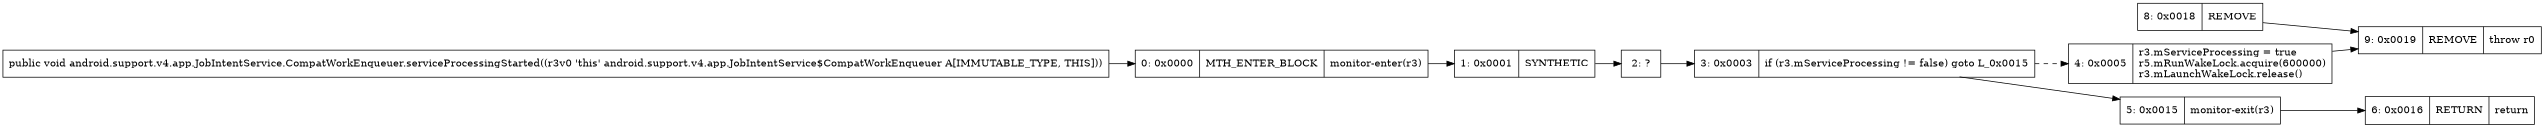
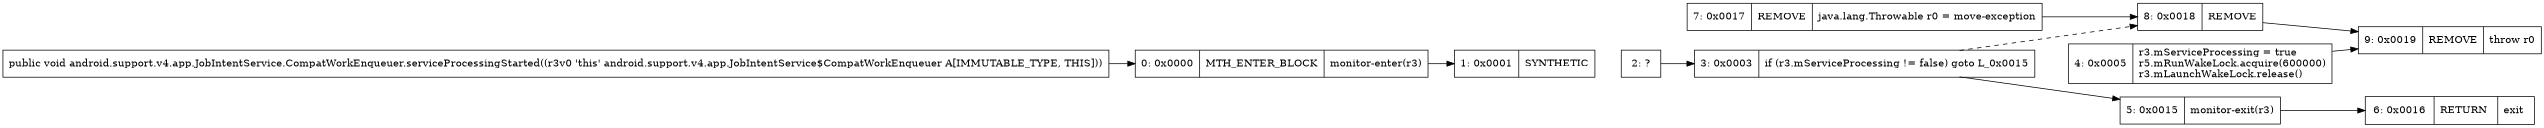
node "7: 0x0017": added
edge "1: 0x0001" -> "2: ?": removed
edge "3: 0x0003" -> "4: 0x0005": now "3: 0x0003" -> "8: 0x0018"
node "6: 0x0016": text "return" -> "exit"
